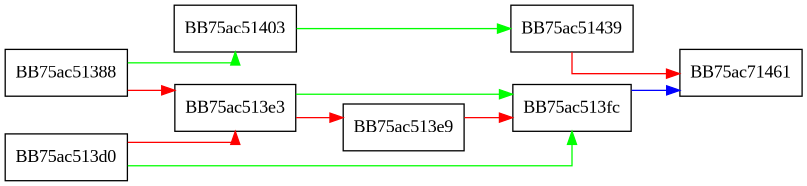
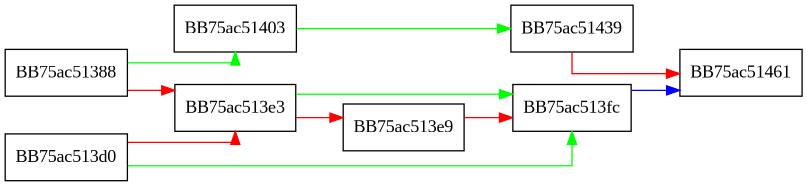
node "BB75ac71461": label "BB75ac71461" -> "BB75ac51461"
